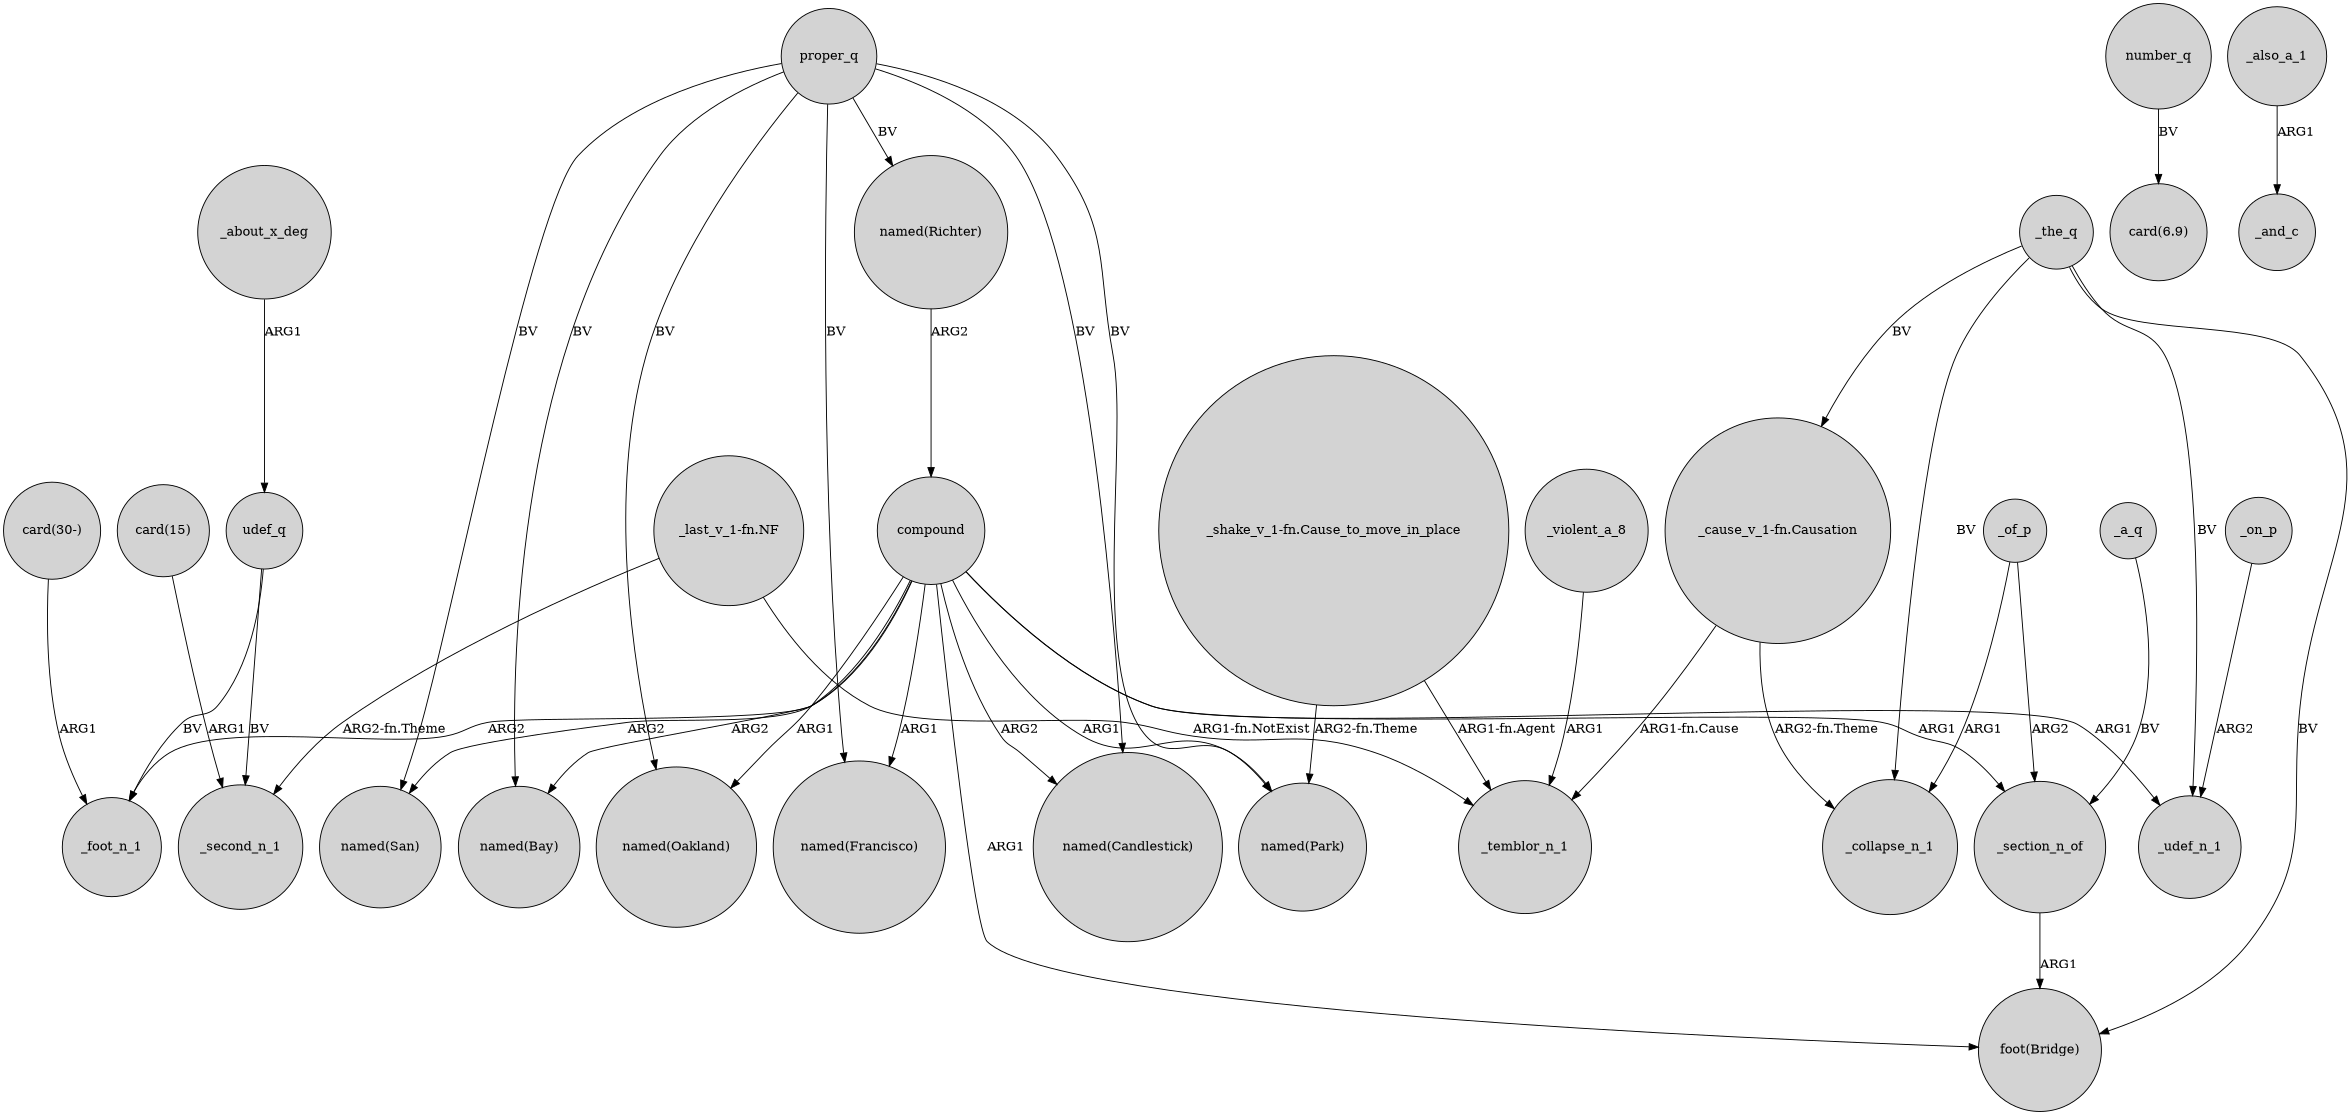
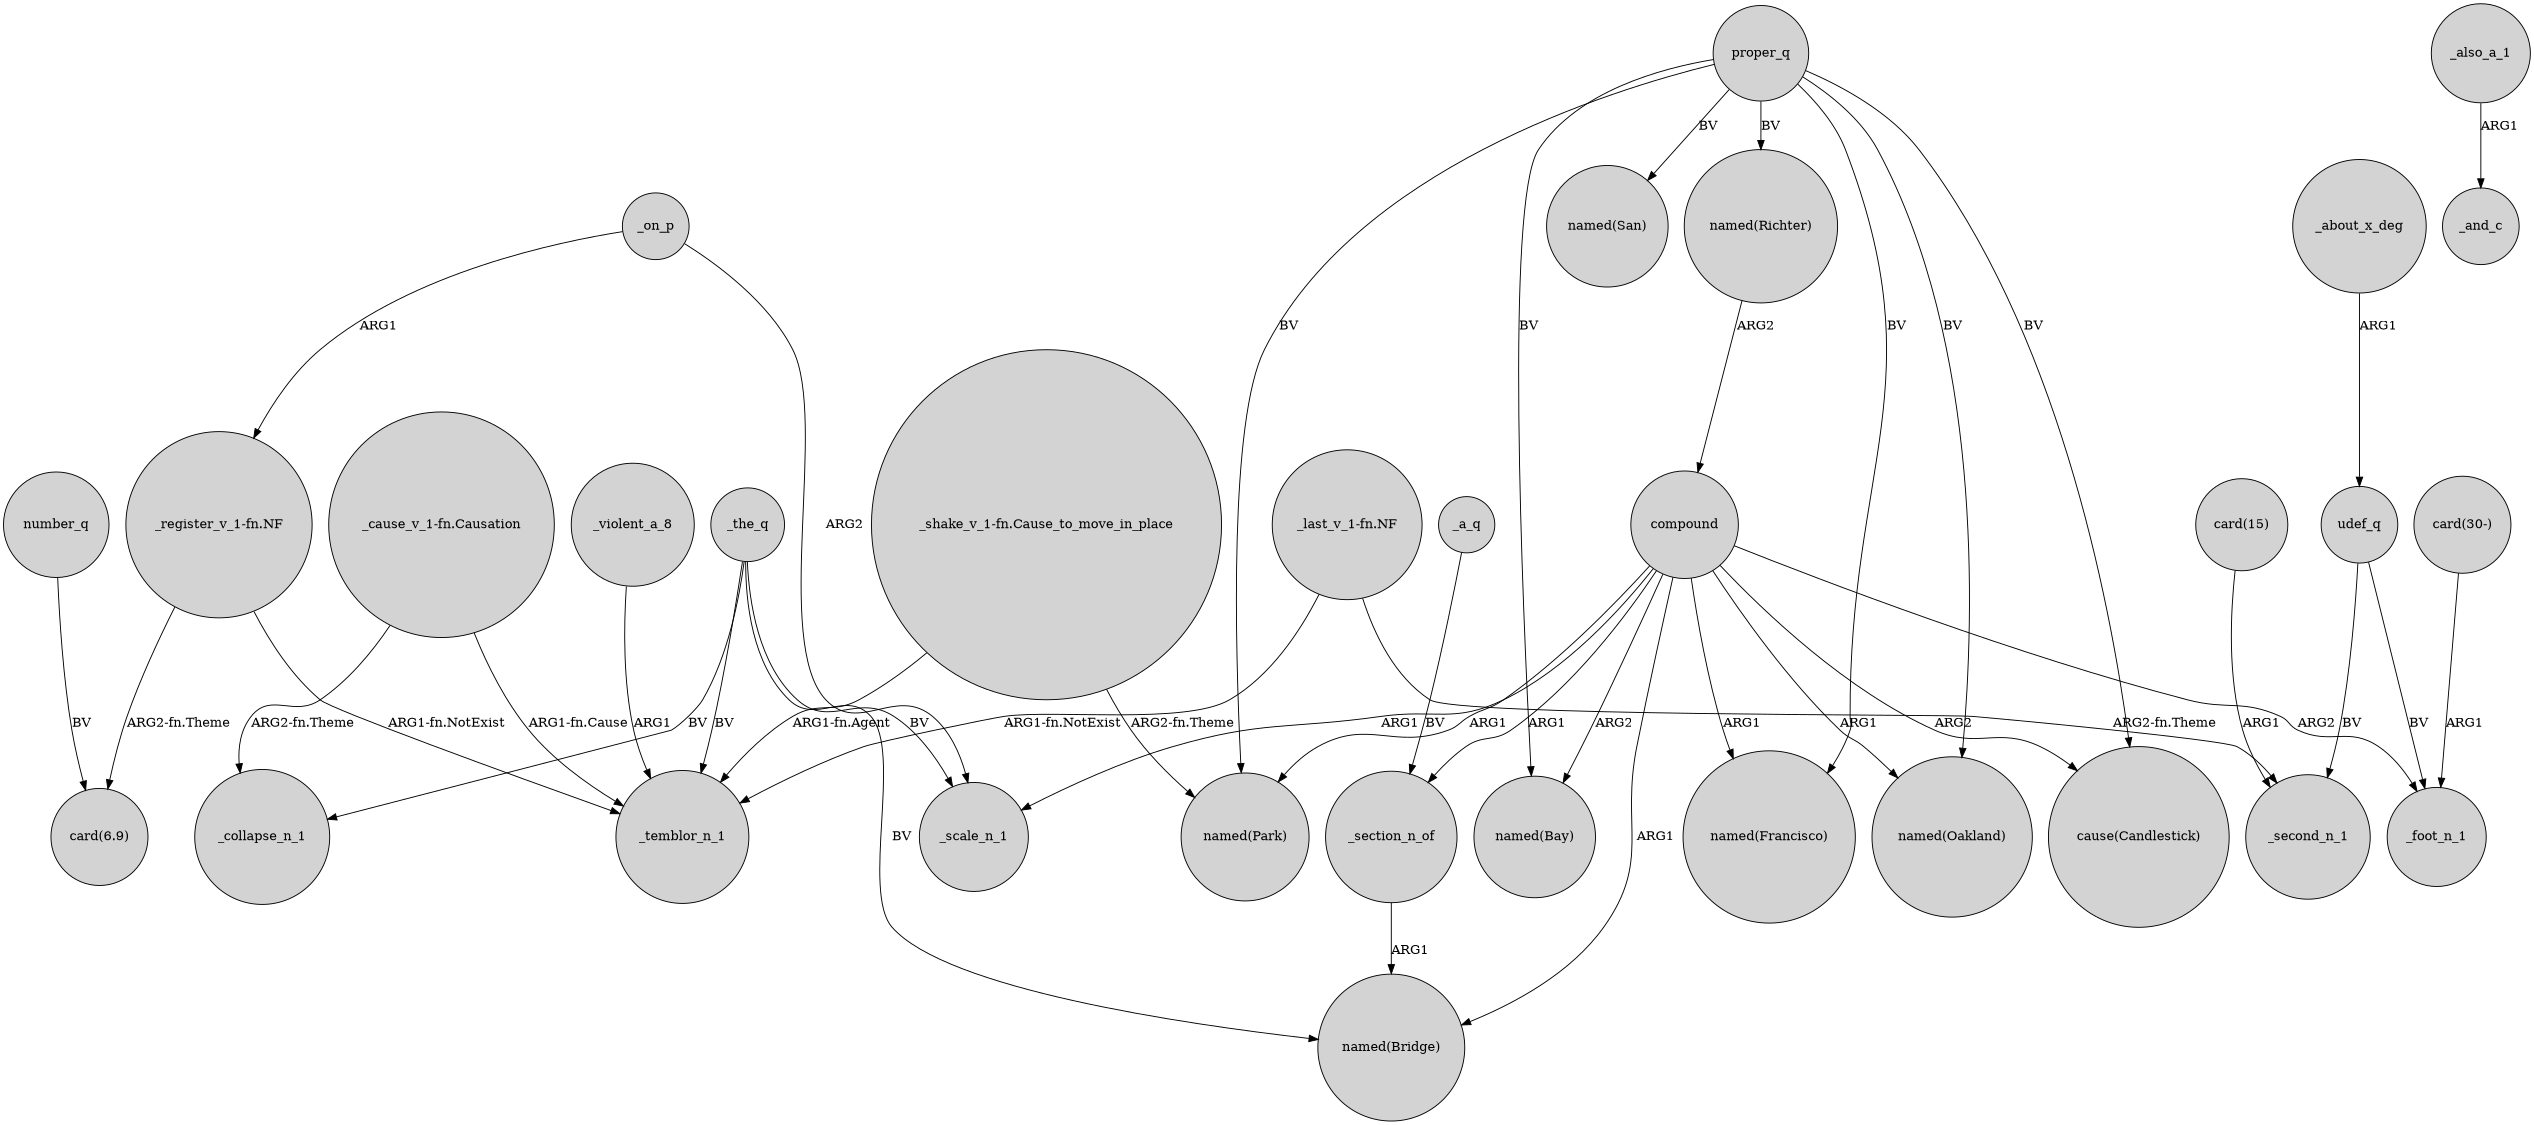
edge "_the_q" -> "_cause_v_1-fn.Causation": now "_the_q" -> "_temblor_n_1"
node "_register_v_1-fn.NF": added
node "_of_p": removed
edge "compound" -> "named(San)": removed, label "ARG2"
node "named(Candlestick)": label "named(Candlestick)" -> "cause(Candlestick)"
node "_udef_n_1": label "_udef_n_1" -> "_scale_n_1"
node "foot(Bridge)": label "foot(Bridge)" -> "named(Bridge)"
